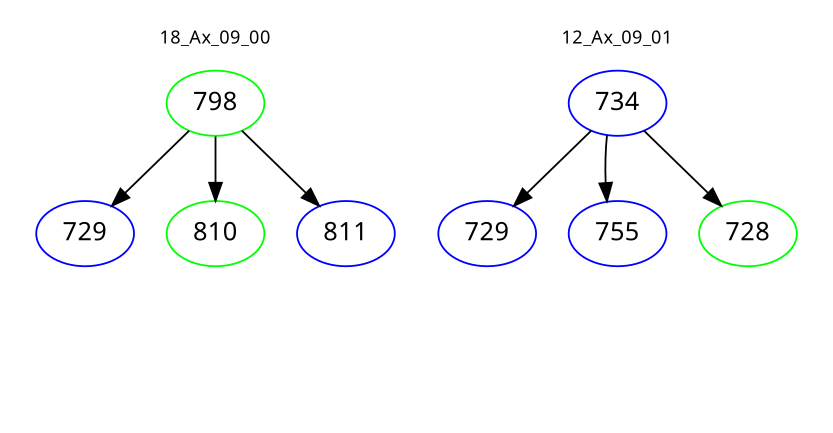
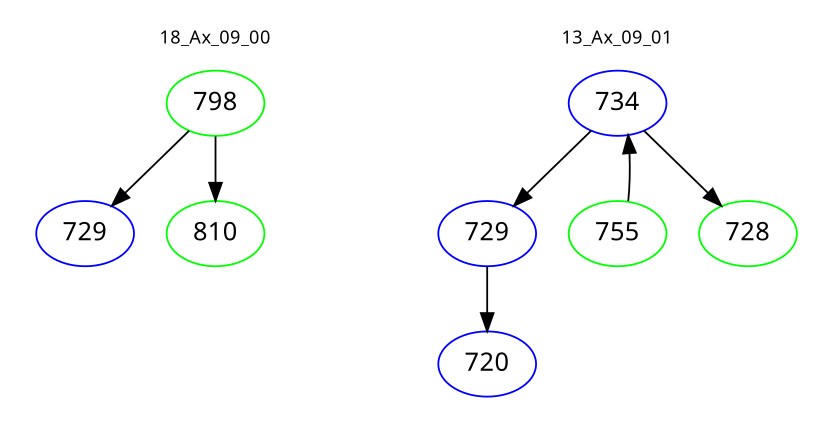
cluster "12_Ax_09_01": label "12_Ax_09_01" -> "13_Ax_09_01"
edge "734" -> "755": reversed
node "811": removed
node "755": color blue -> green
node "720": added
